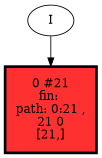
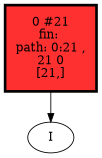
edge "I" -> "0 #21 fin: path: 0:21 , 21 0 [21,]": reversed
